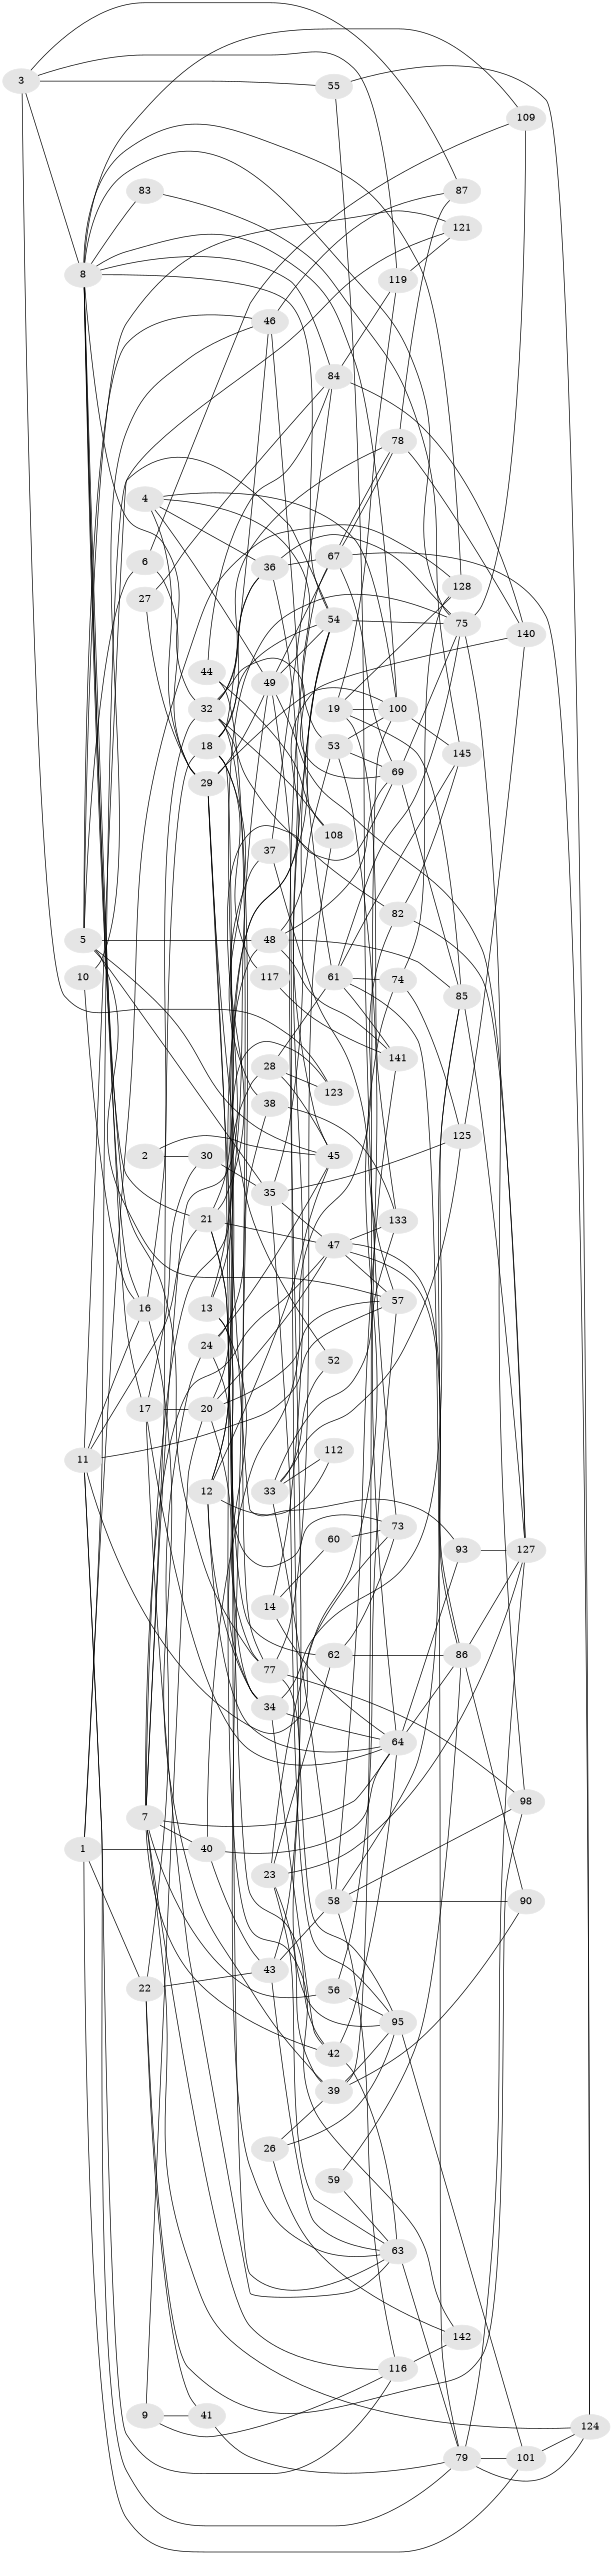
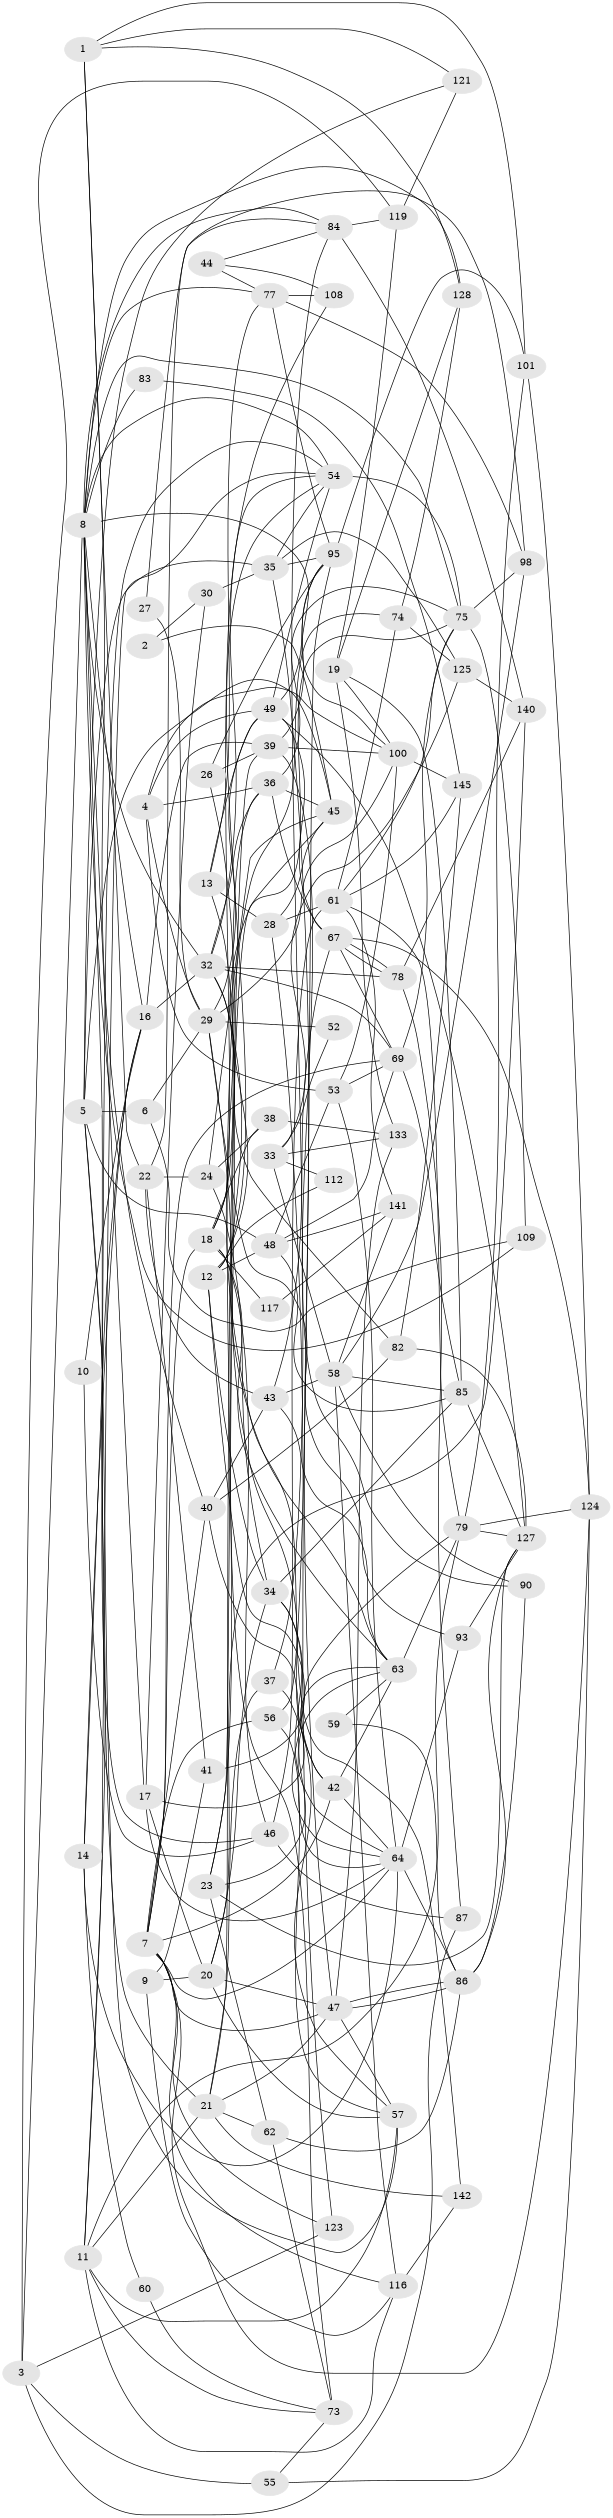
edge "16" -- "14": added
